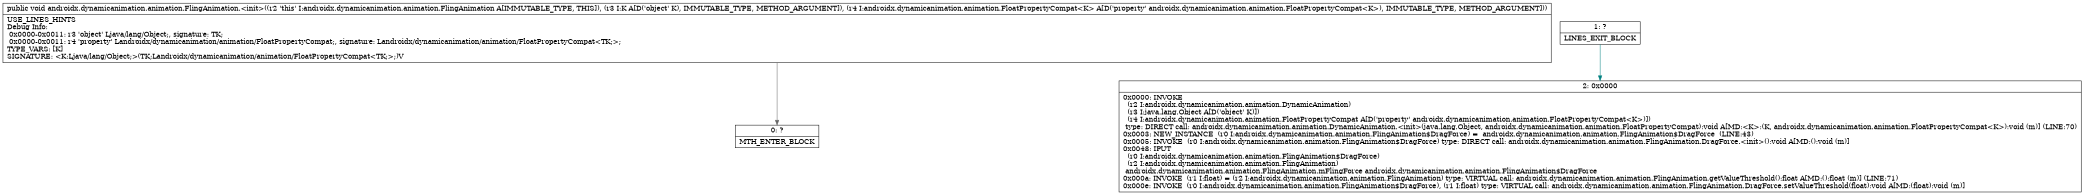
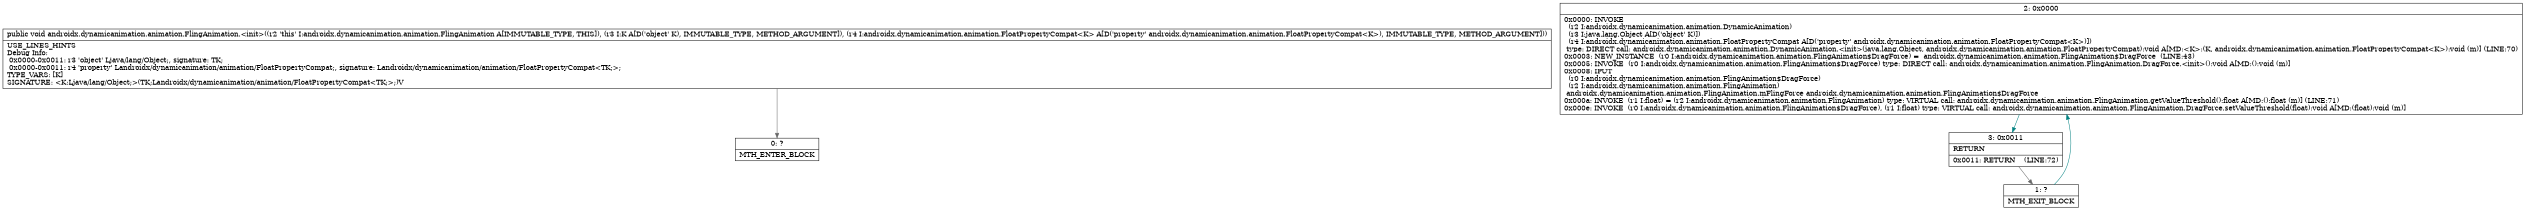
node "1: ?": text "LINES_EXIT_BLOCK" -> "MTH_EXIT_BLOCK"
node "2: 0x0000": text "0x0048: IPUT" -> "0x0008: IPUT"
node "3: 0x0011": added
